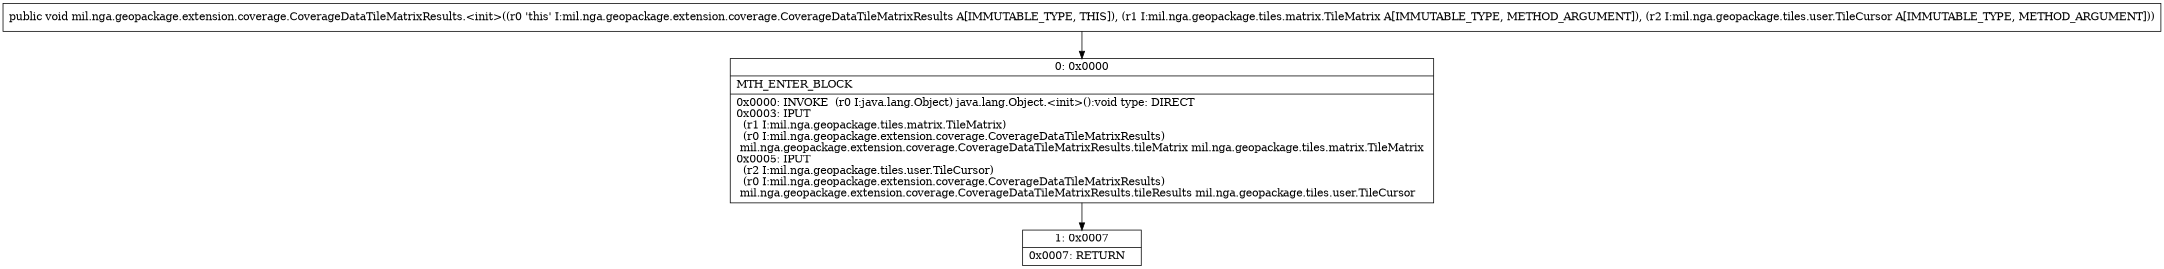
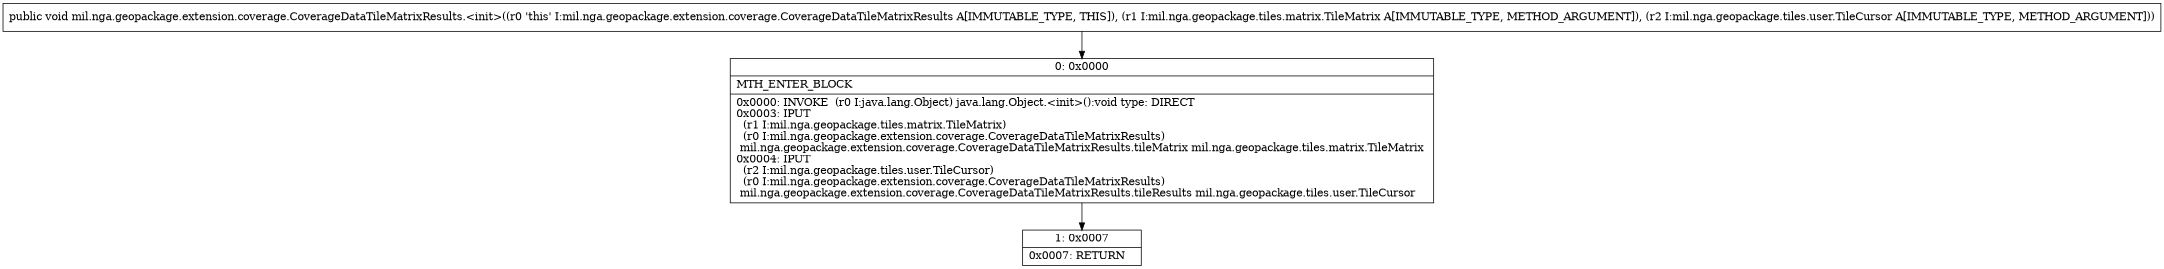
node "0: 0x0000": text "0x0005: IPUT" -> "0x0004: IPUT"
